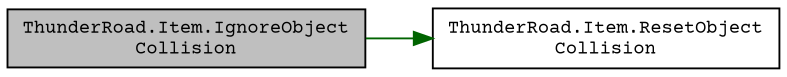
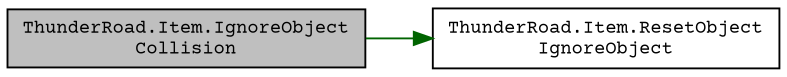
node "ThunderRoad.Item.ResetObject Collision": label "ThunderRoad.Item.ResetObject Collision" -> "ThunderRoad.Item.ResetObject IgnoreObject"
